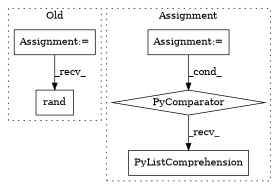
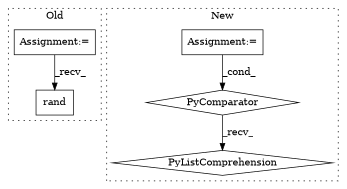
cluster "Assignment": label "Assignment" -> "New"
node "PyListComprehension": shape box -> diamond
